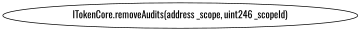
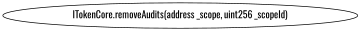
node "ITokenCore.removeAudits(address _scope, uint246 _scopeId)": label "ITokenCore.removeAudits(address _scope, uint246 _scopeId)" -> "ITokenCore.removeAudits(address _scope, uint256 _scopeId)"
